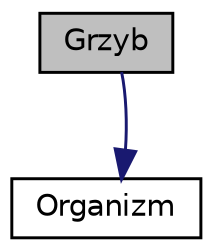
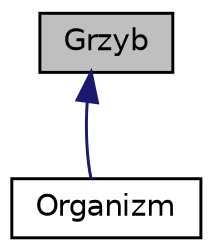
edge "Grzyb" -> "Organizm": reversed
